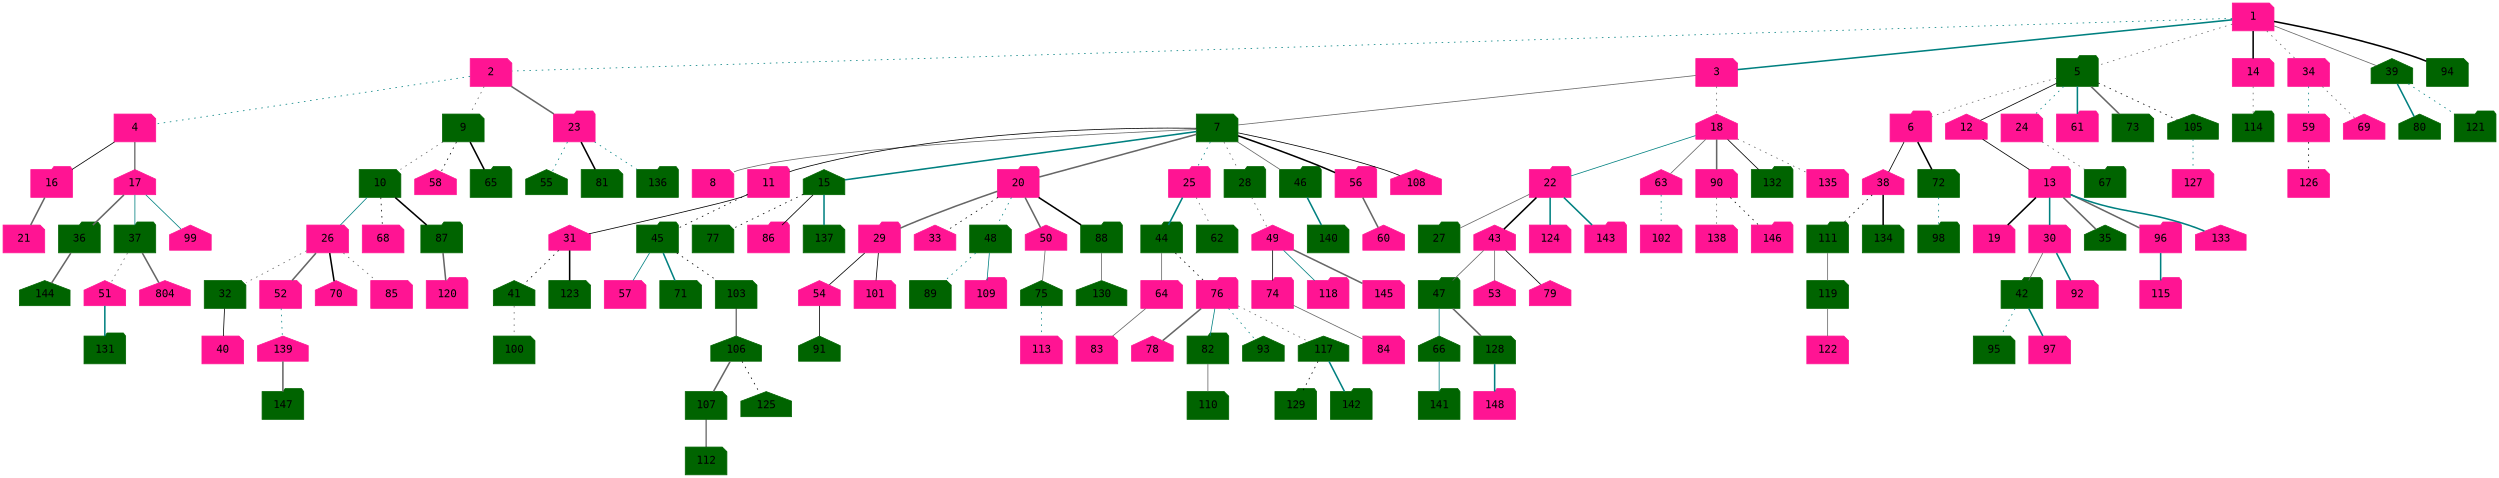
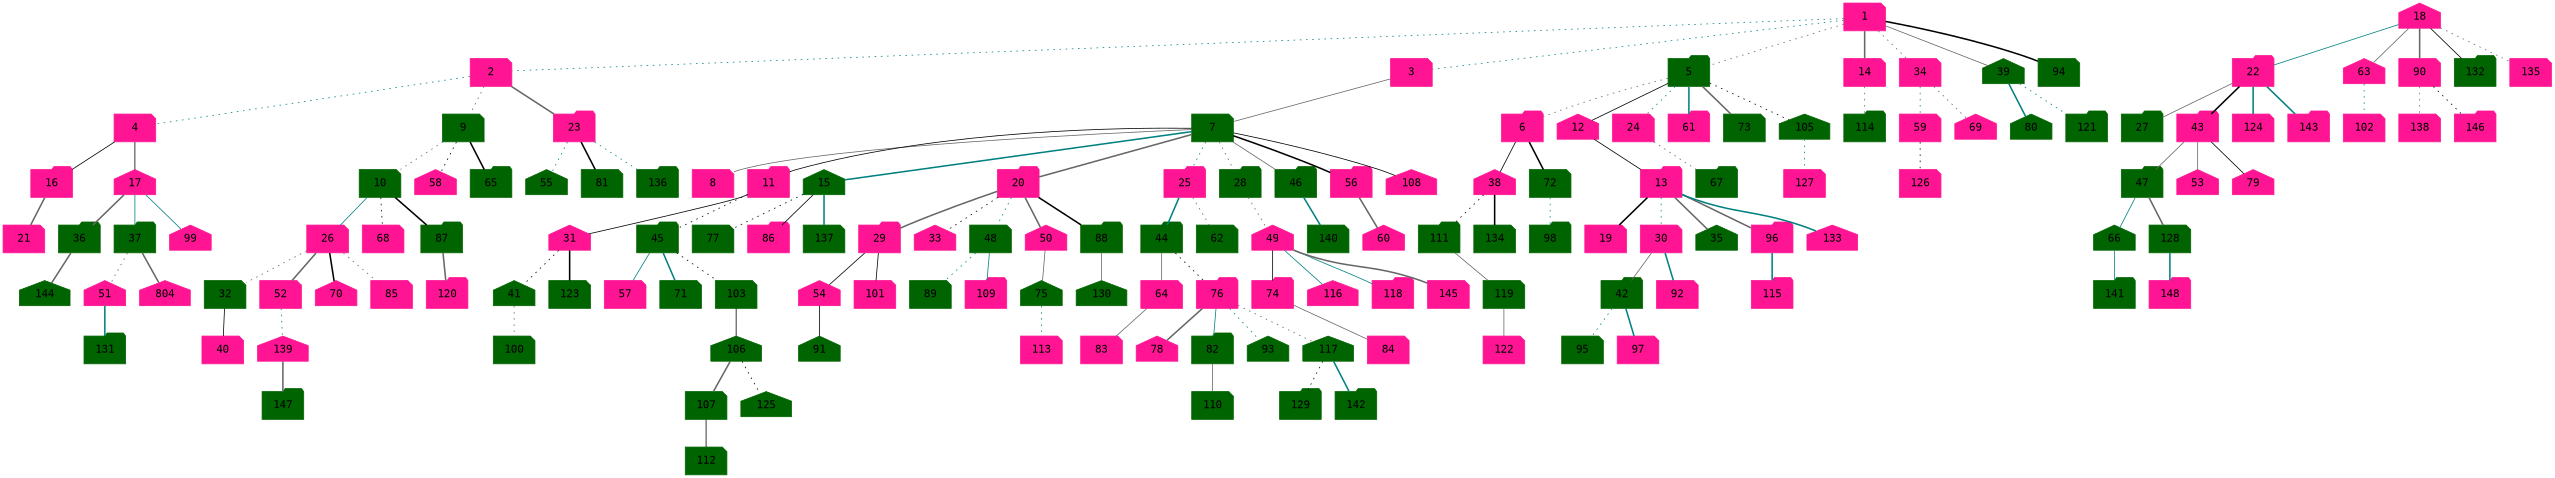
edge "1" -- "3": style bold -> dotted
edge "1" -- "14": color black -> gray40
edge "3" -- "18": removed
edge "13" -- "30": style bold -> dotted
node "43": shape house -> folder
node "116": added
